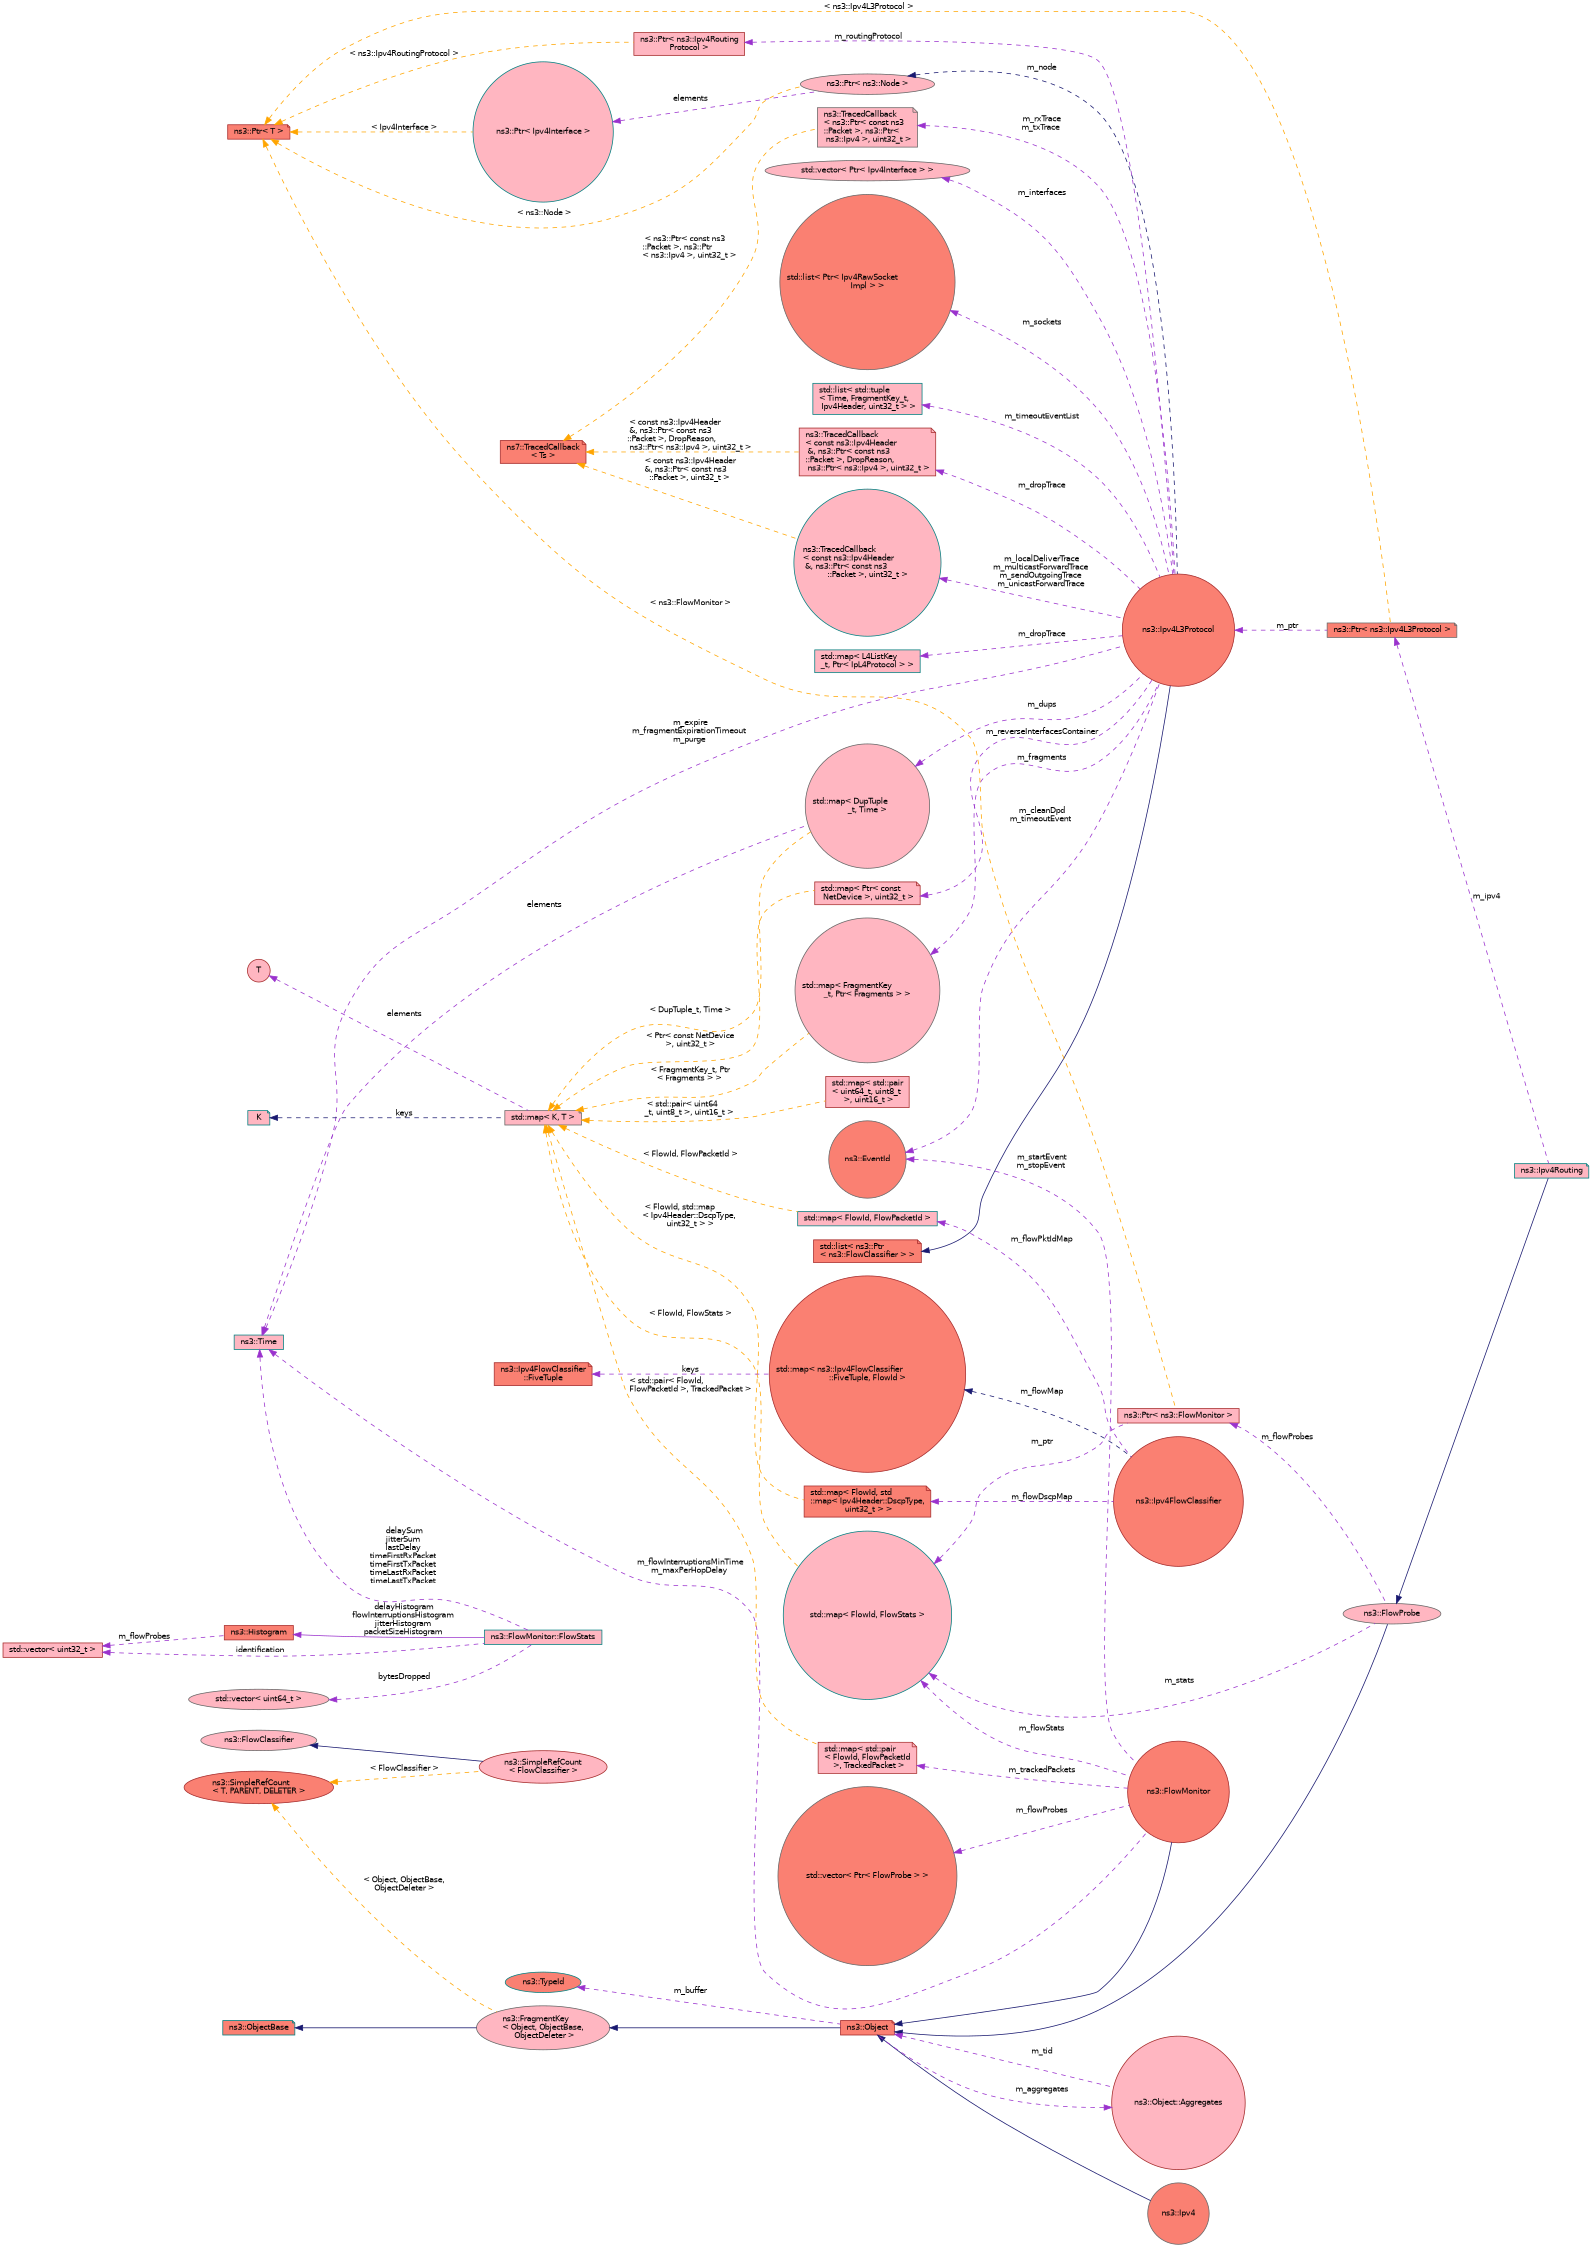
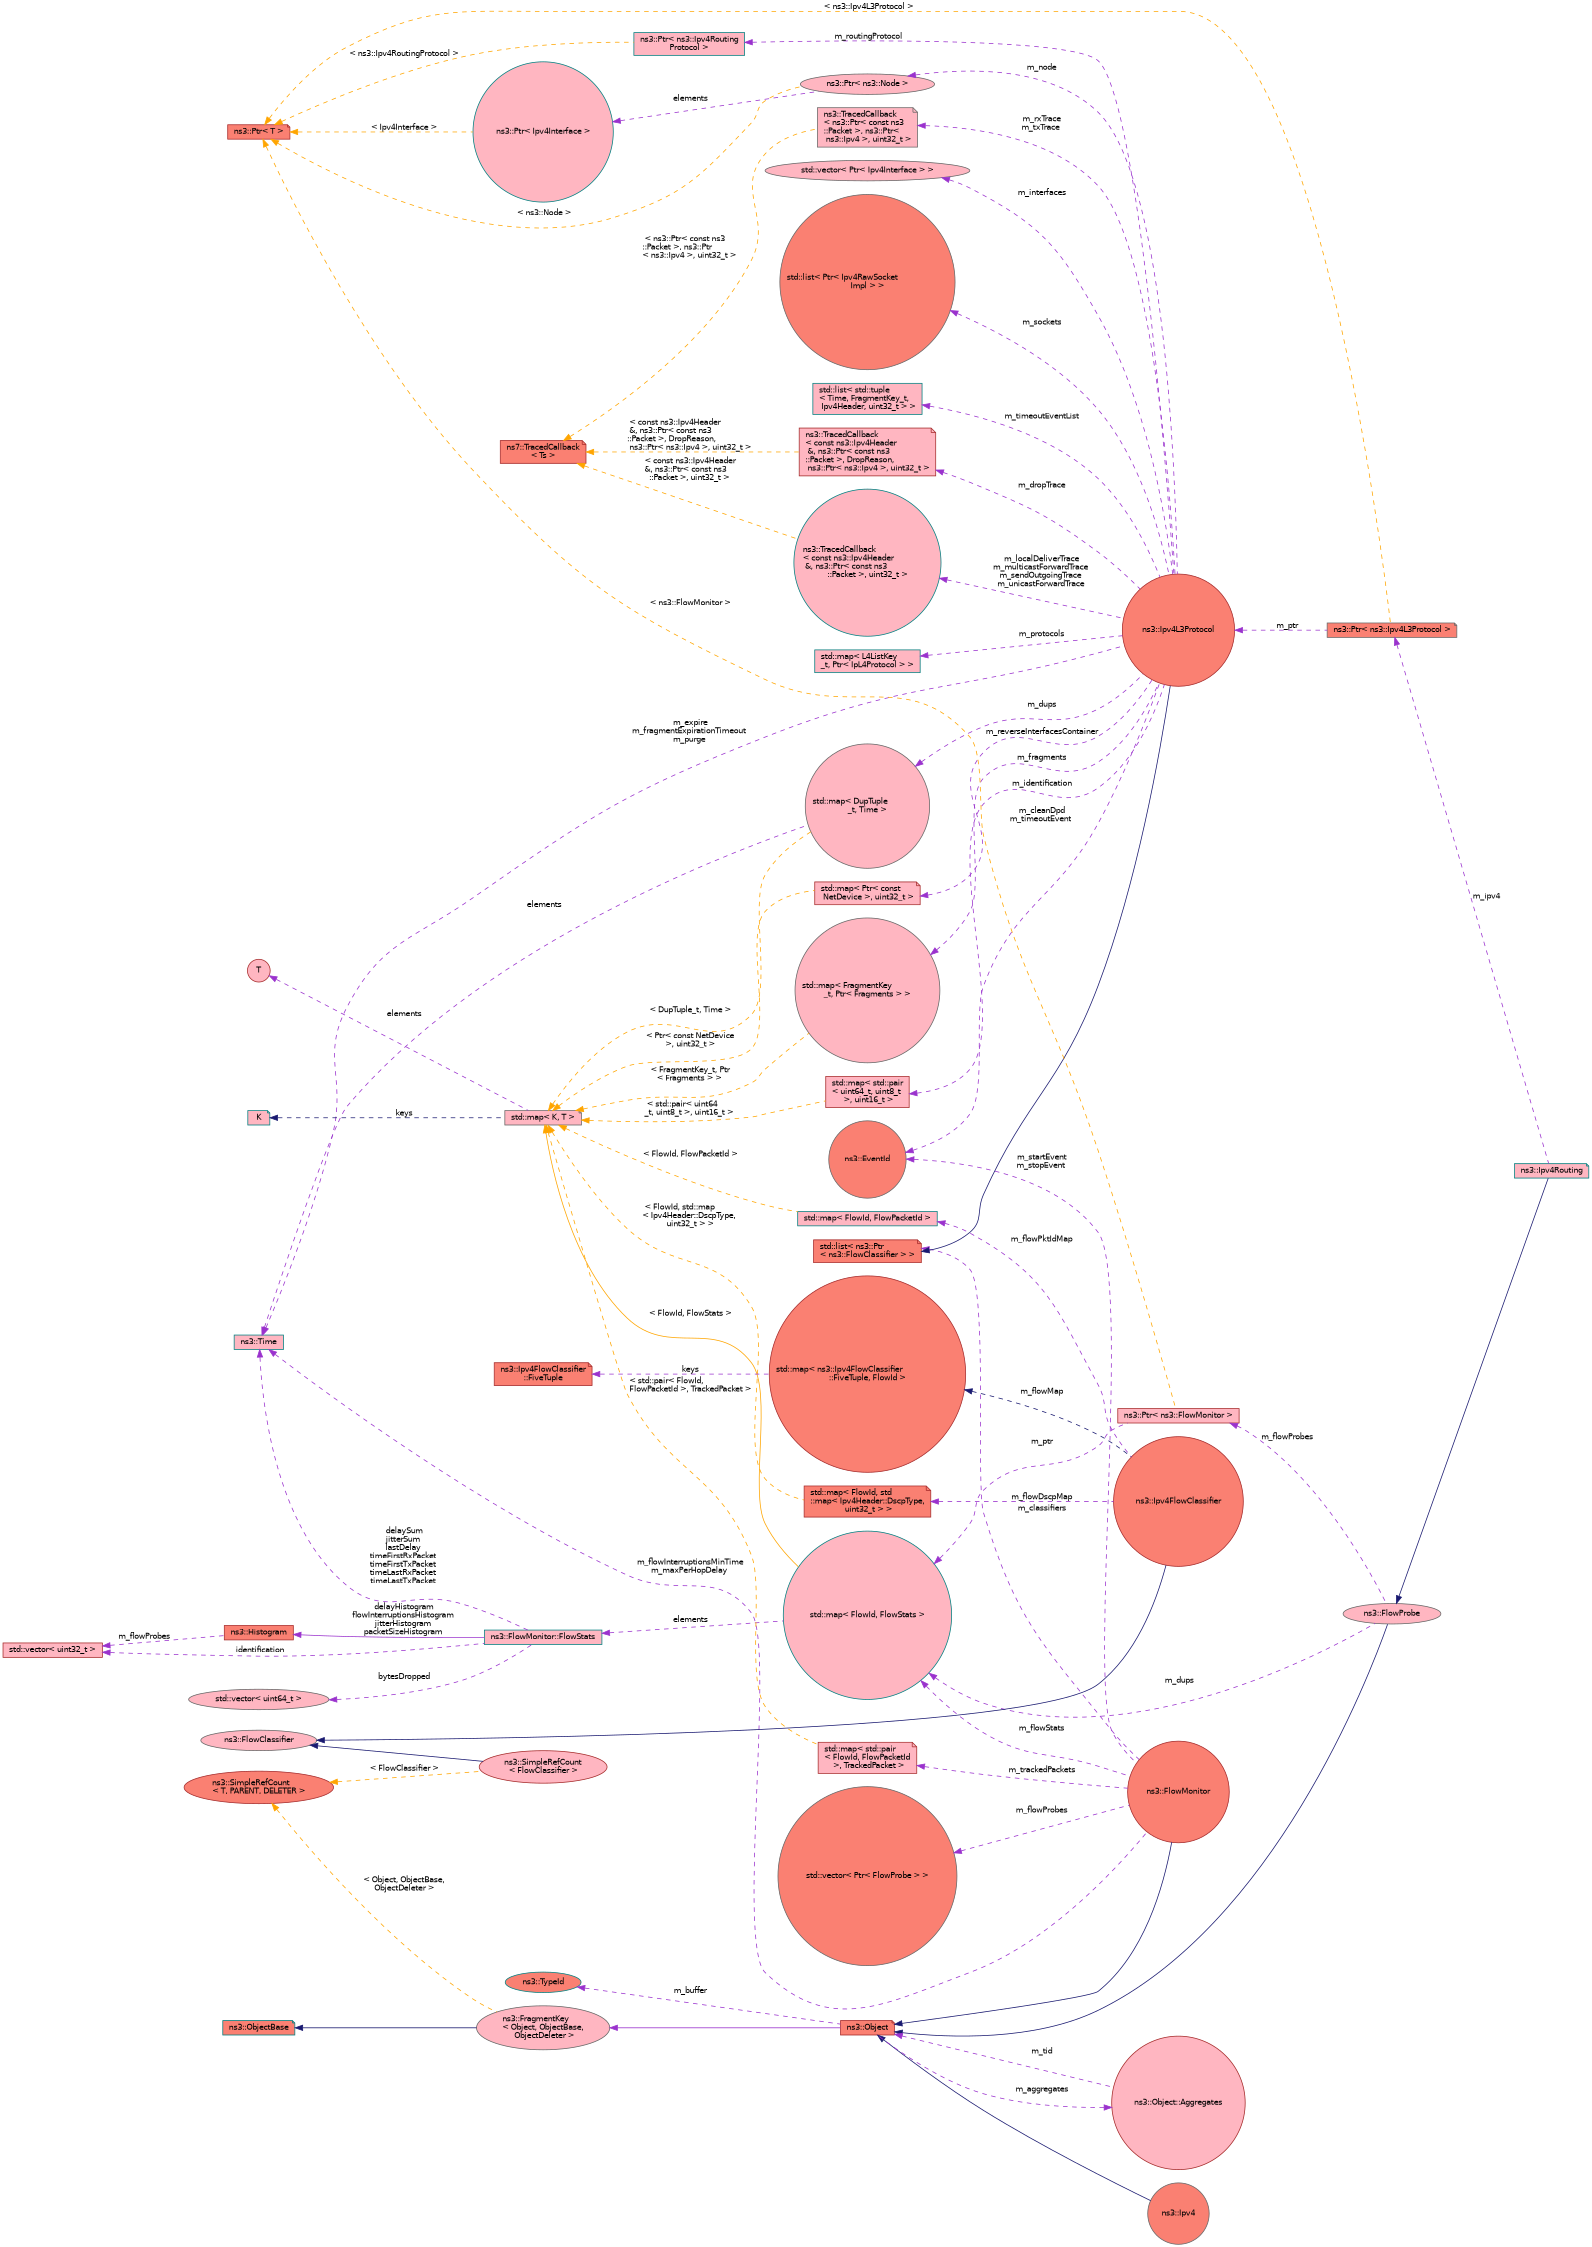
node "ns3::Ptr< ns3::Ipv4Routing Protocol >": color brown -> teal
edge "ns3::Ipv4L3Protocol" -> "ns3::Ptr< ns3::Node >": color midnightblue -> darkorchid3
edge "ns3::Ipv4L3Protocol" -> "std::map< L4ListKey _t, Ptr< IpL4Protocol > >": label " m_dropTrace" -> " m_protocols"
edge "ns3::Ipv4L3Protocol" -> "std::map< std::pair < uint64_t, uint8_t >, uint16_t >": added, label "m_identification"
edge "std::map< FlowId, FlowStats >" -> "std::map< K, T >": style dashed -> solid
edge "ns3::FlowMonitor" -> "std::list< ns3::Ptr < ns3::FlowClassifier > >": added, label "m_classifiers"
edge "std::map< FlowId, FlowStats >" -> "ns3::FlowMonitor::FlowStats": added, label "elements"
edge "ns3::FlowProbe" -> "std::map< FlowId, FlowStats >": label " m_stats" -> " m_dups"
edge "ns3::Ipv4FlowClassifier" -> "ns3::FlowClassifier": added
edge "ns3::Object" -> "ns3::FragmentKey < Object, ObjectBase, ObjectDeleter >": color midnightblue -> darkorchid3
